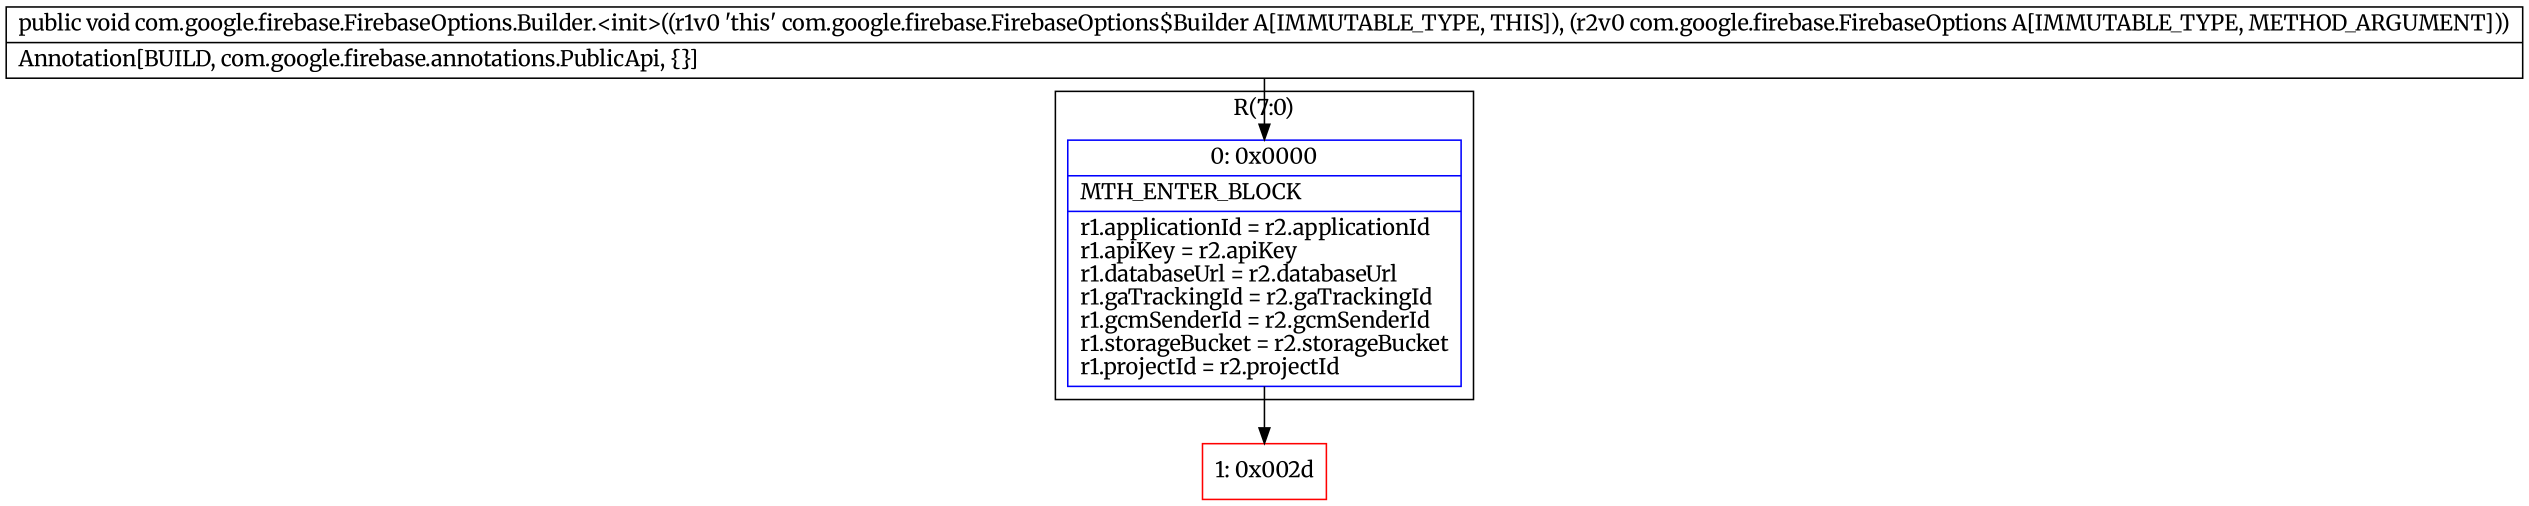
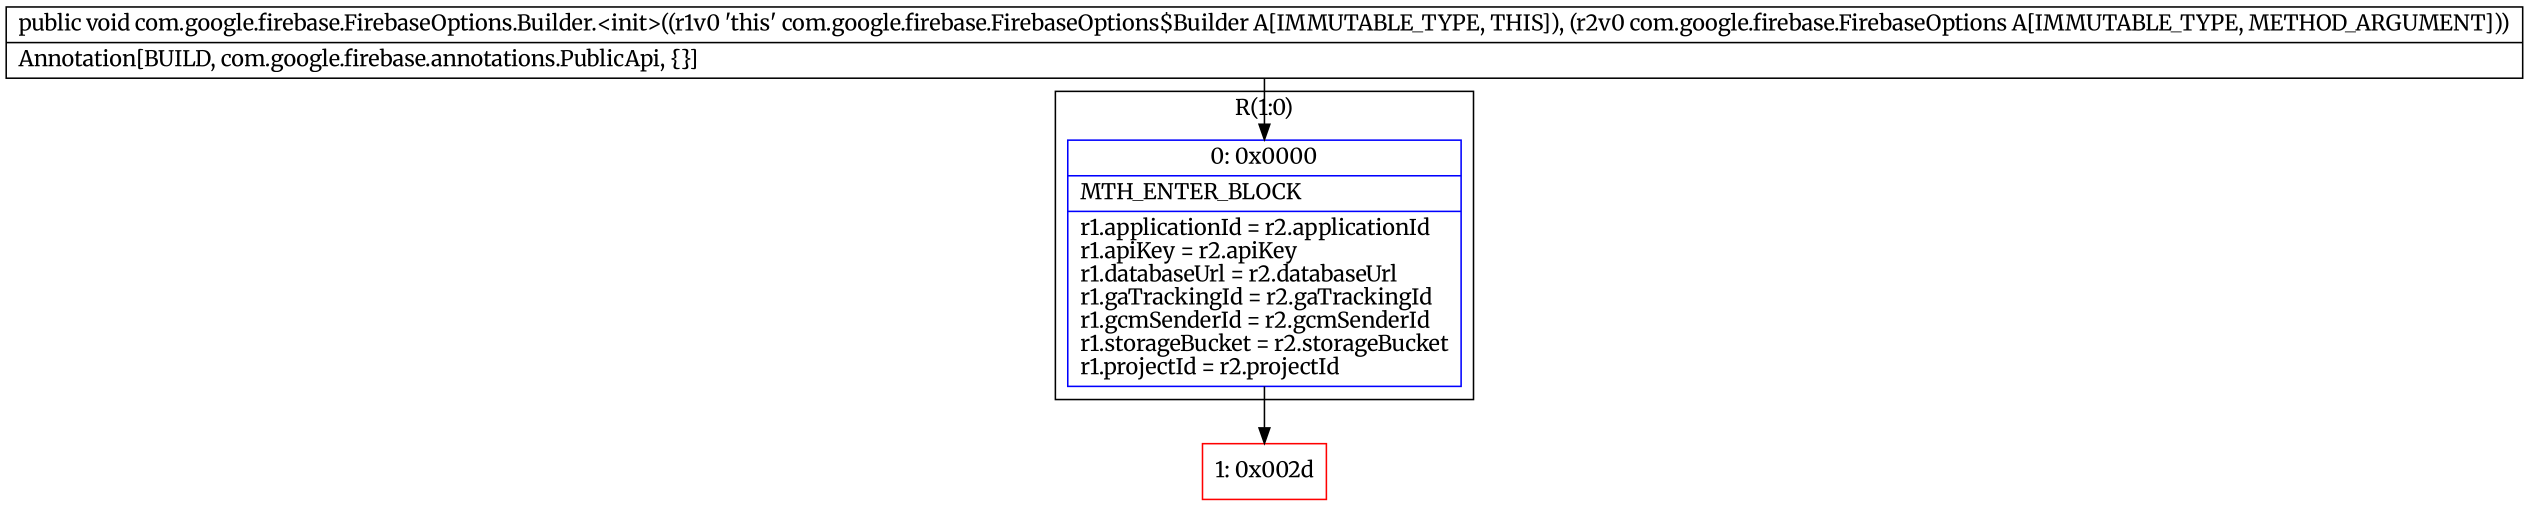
cluster "R(7:0)": label "R(7:0)" -> "R(1:0)"
